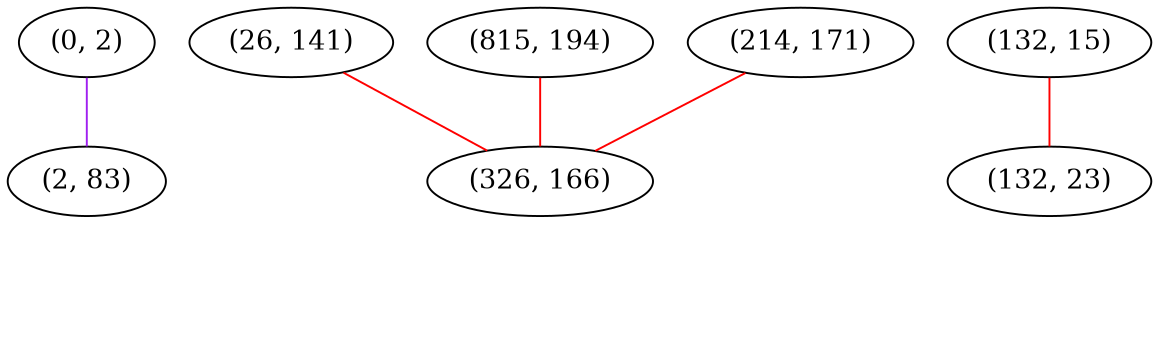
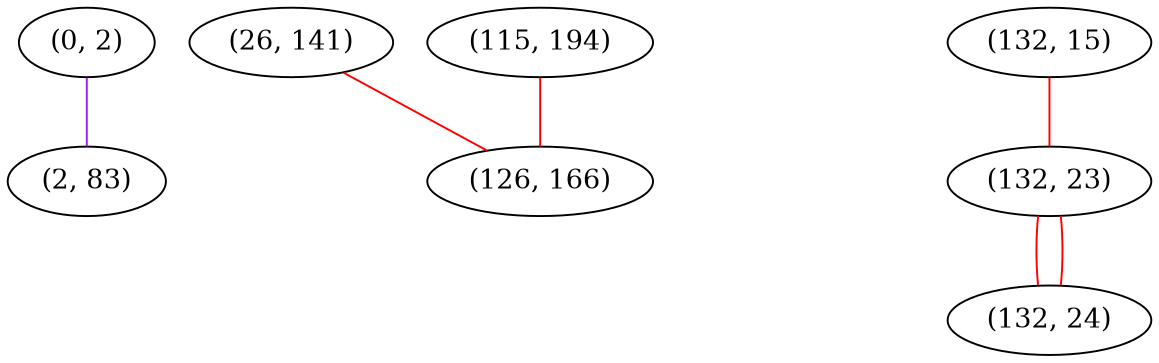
node "(815, 194)": label "(815, 194)" -> "(115, 194)"
node "(214, 171)": removed
node "(326, 166)": label "(326, 166)" -> "(126, 166)"
node "(132, 24)": added
